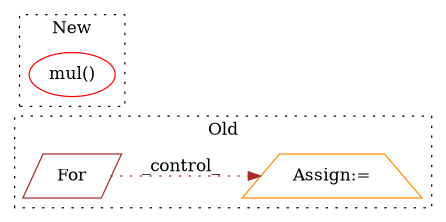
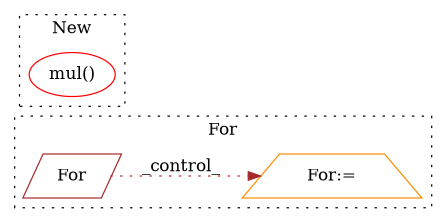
cluster "Old": label "Old" -> "For"
node "Assign:=": label "Assign:=" -> "For:="
